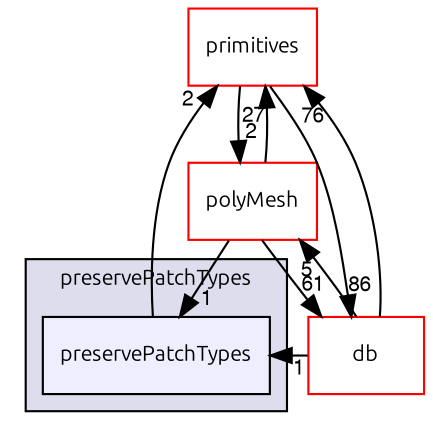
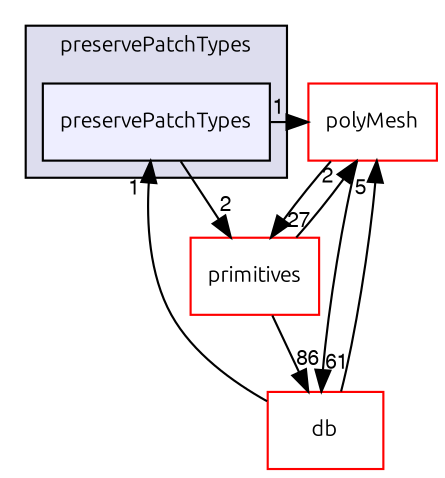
edge "db" -> "primitives": removed
edge "polyMesh" -> "preservePatchTypes": reversed
